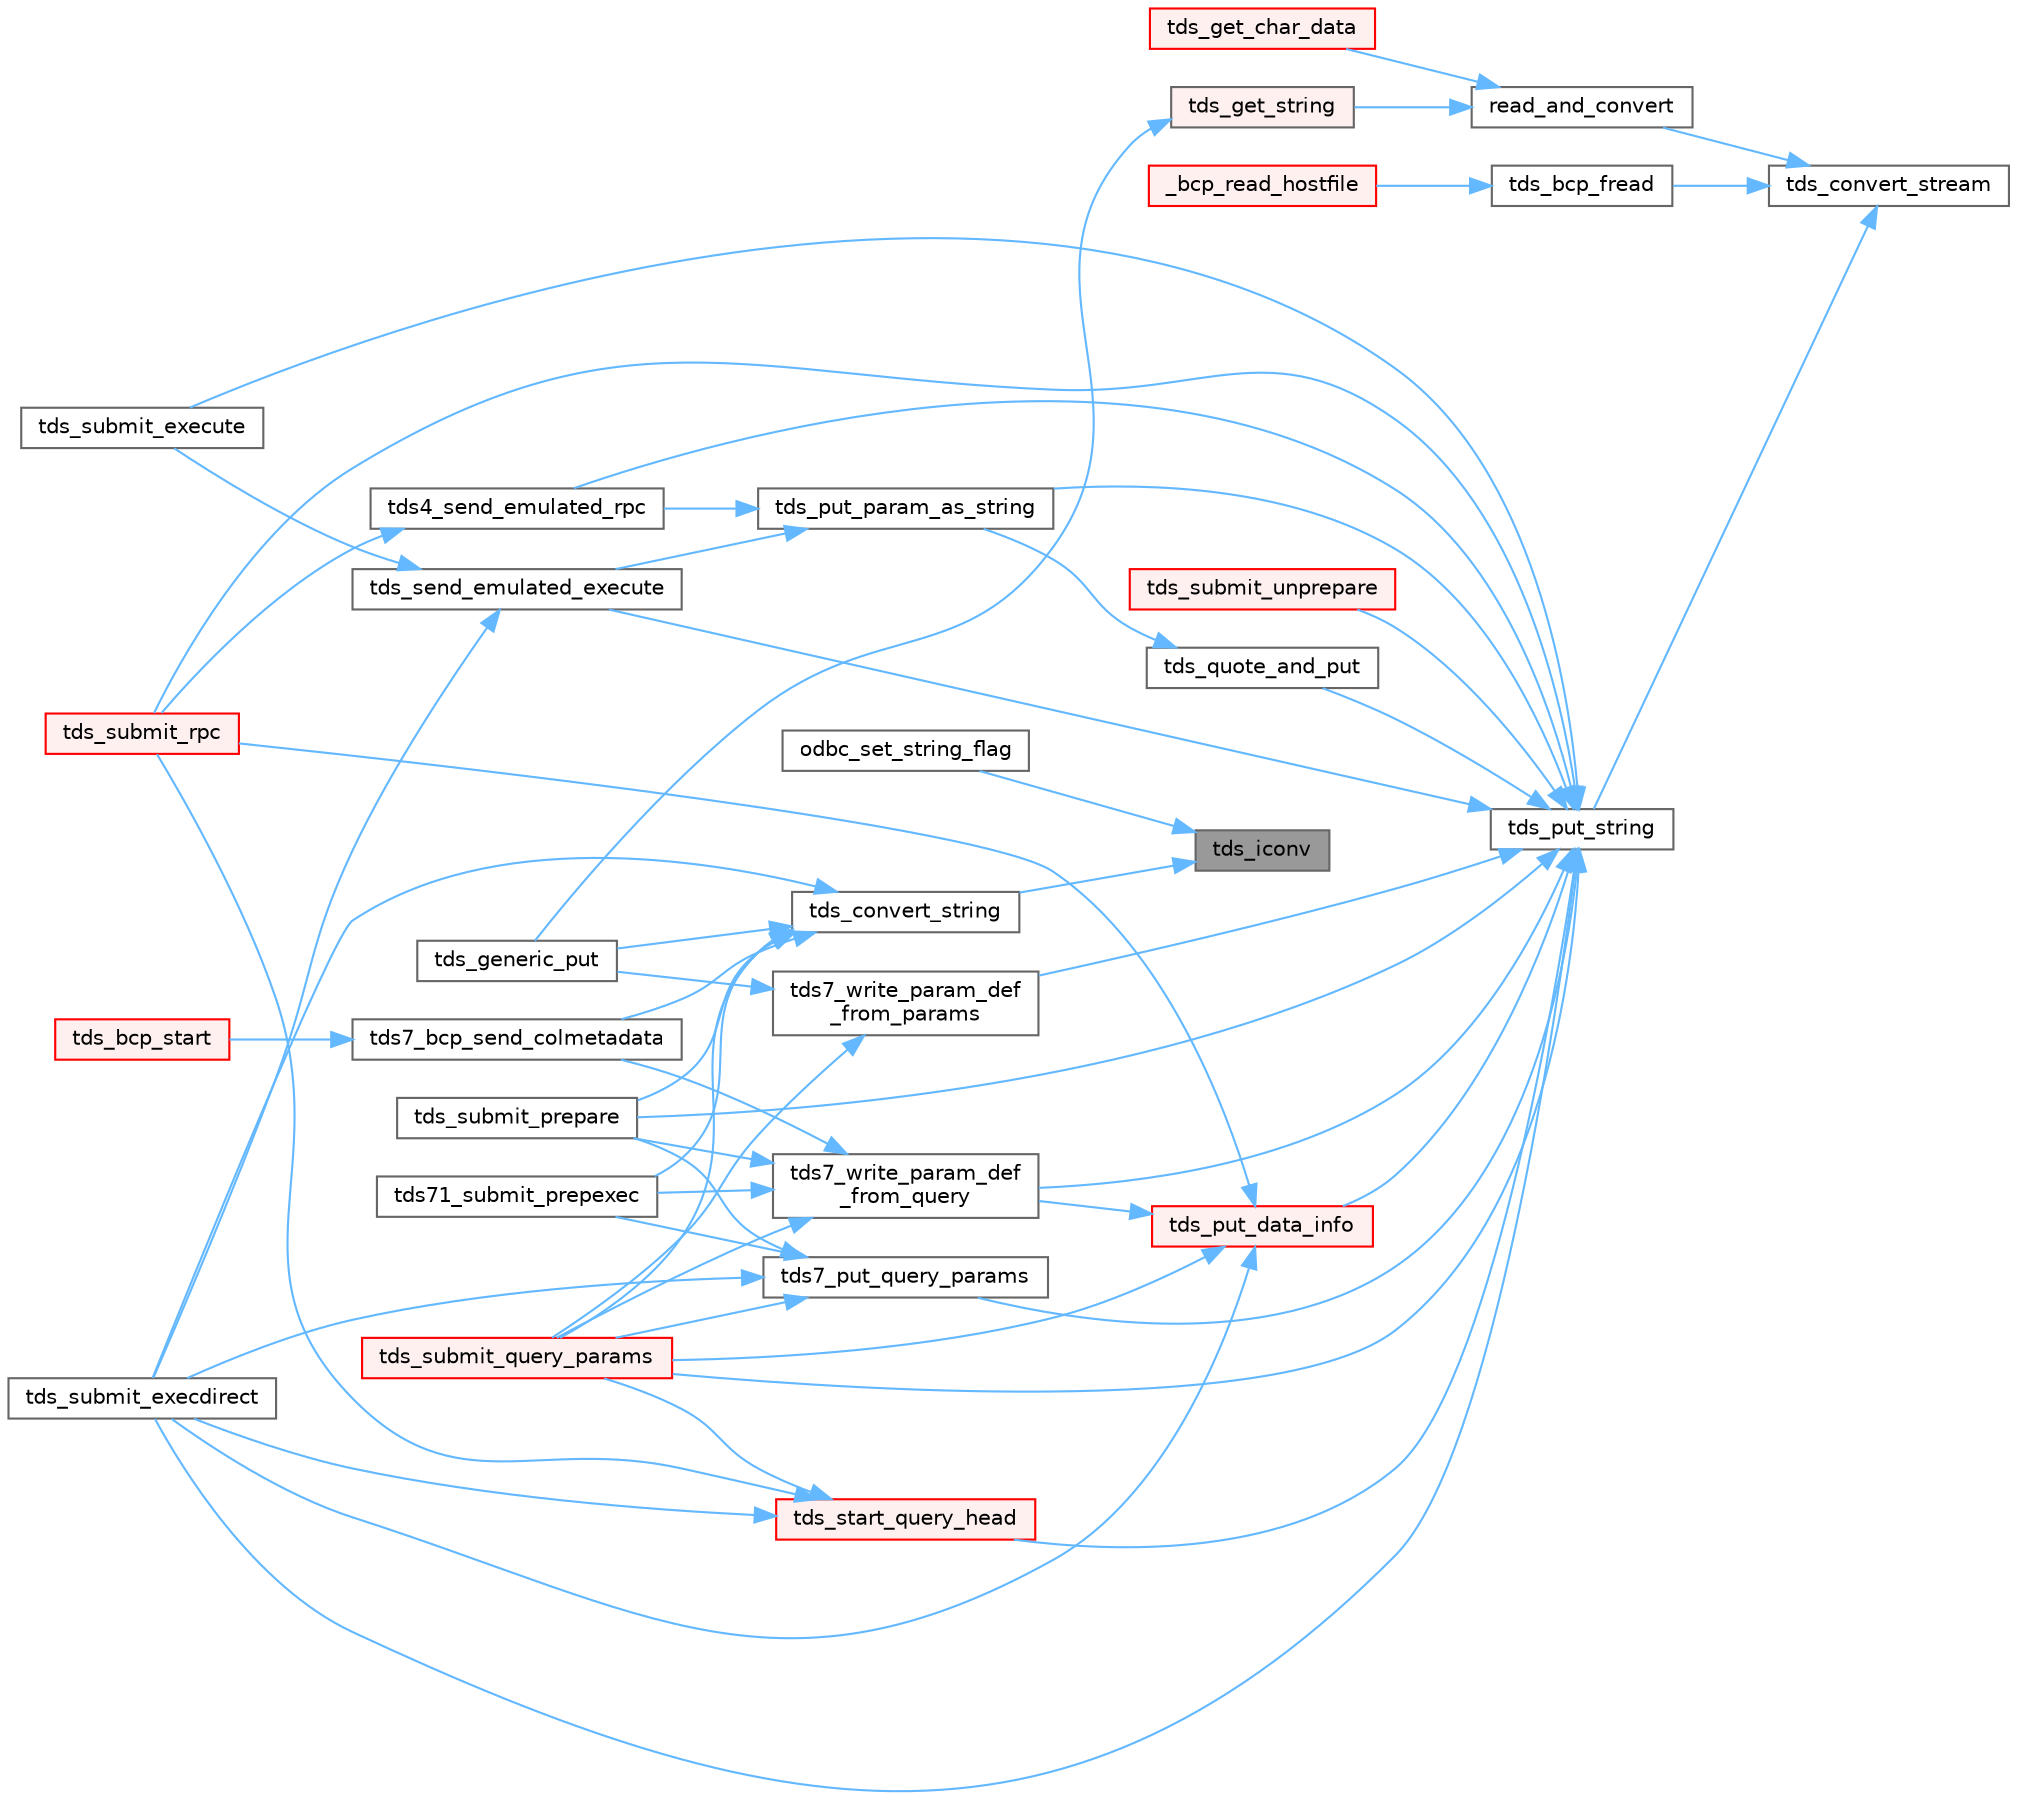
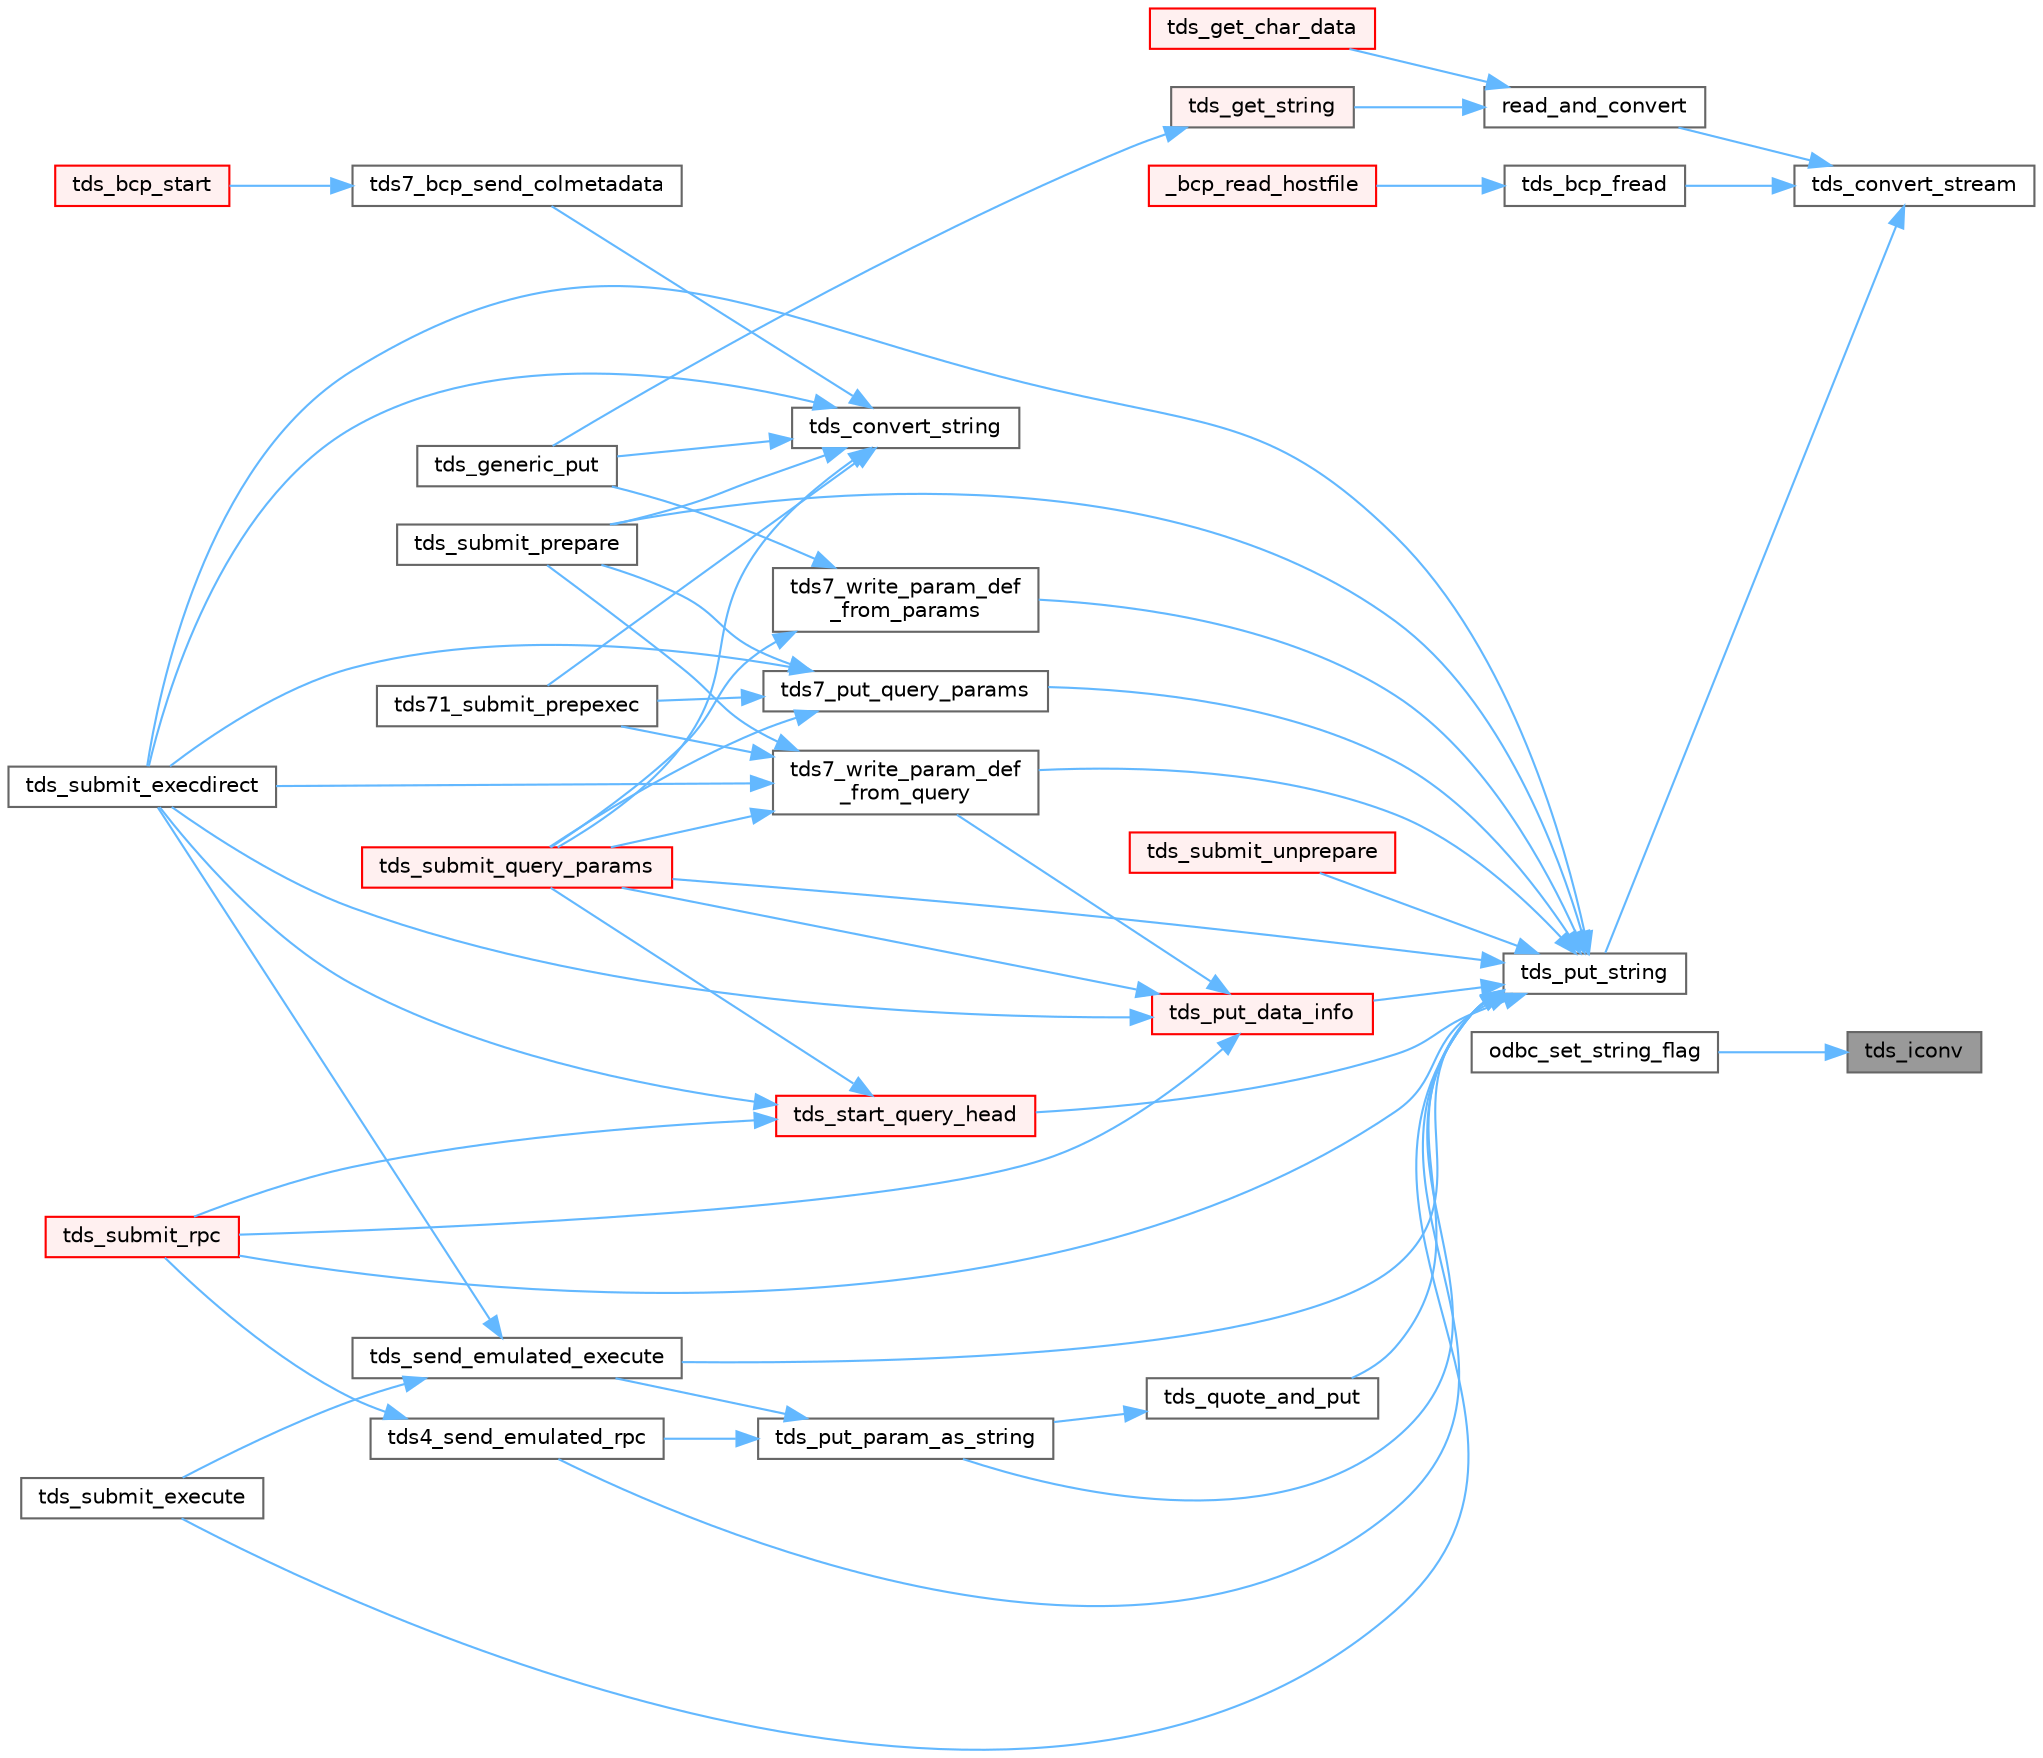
edge "tds_convert_string" -> "tds_iconv": removed
edge "tds7_bcp_send_colmetadata" -> "tds7_write_param_def _from_query": now "tds_submit_execdirect" -> "tds7_write_param_def _from_query"
